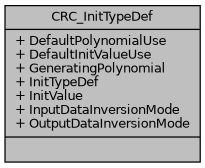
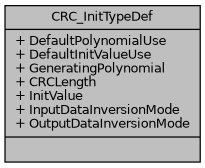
node "CRC_InitTypeDef": text "+ InitTypeDef" -> "+ CRCLength"
